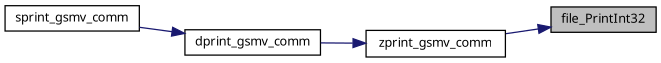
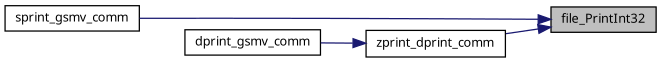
edge "sprint_gsmv_comm" -> "dprint_gsmv_comm": now "sprint_gsmv_comm" -> "file_PrintInt32"
node "zprint_gsmv_comm": label "zprint_gsmv_comm" -> "zprint_dprint_comm"
